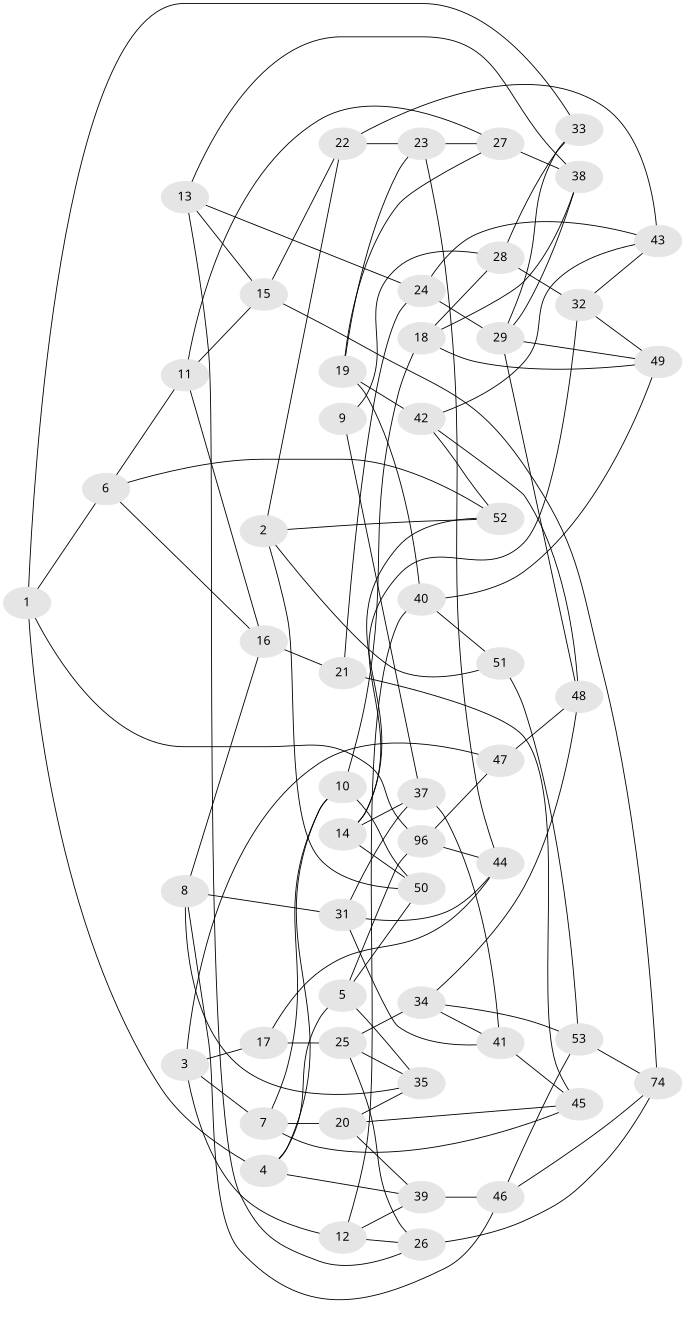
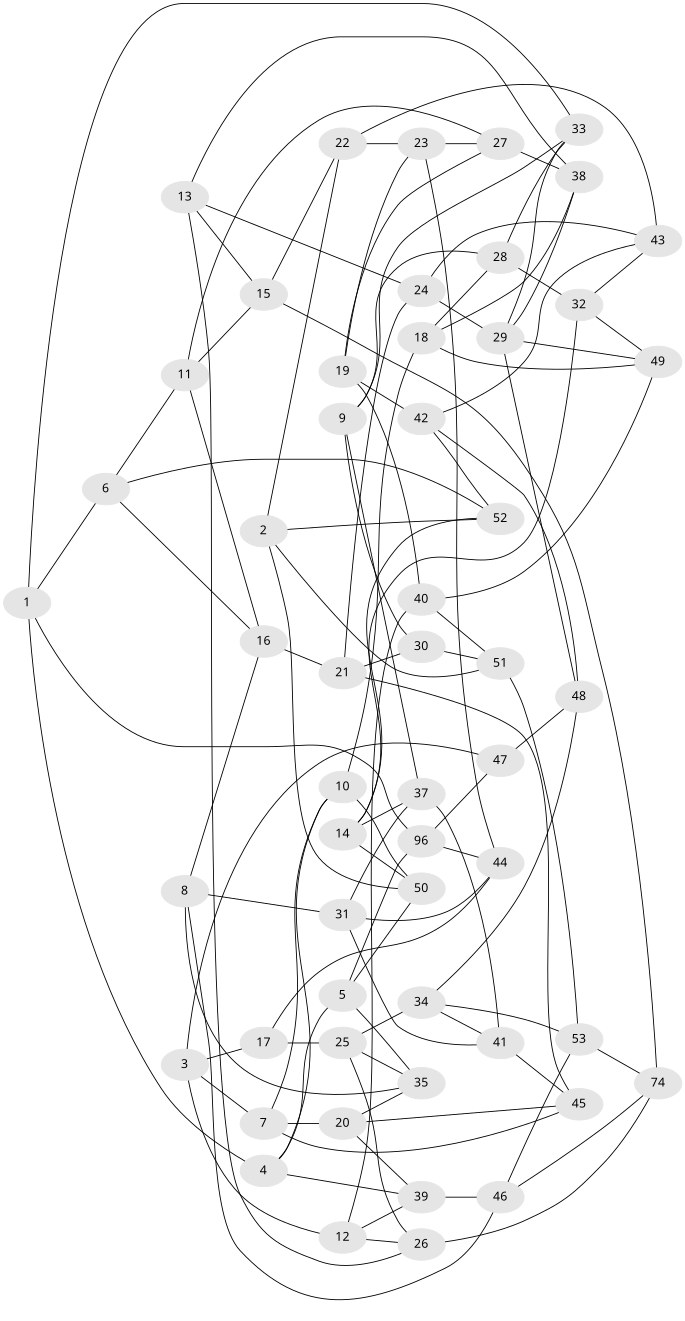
edge "33" -- "9": added
node "30": added
